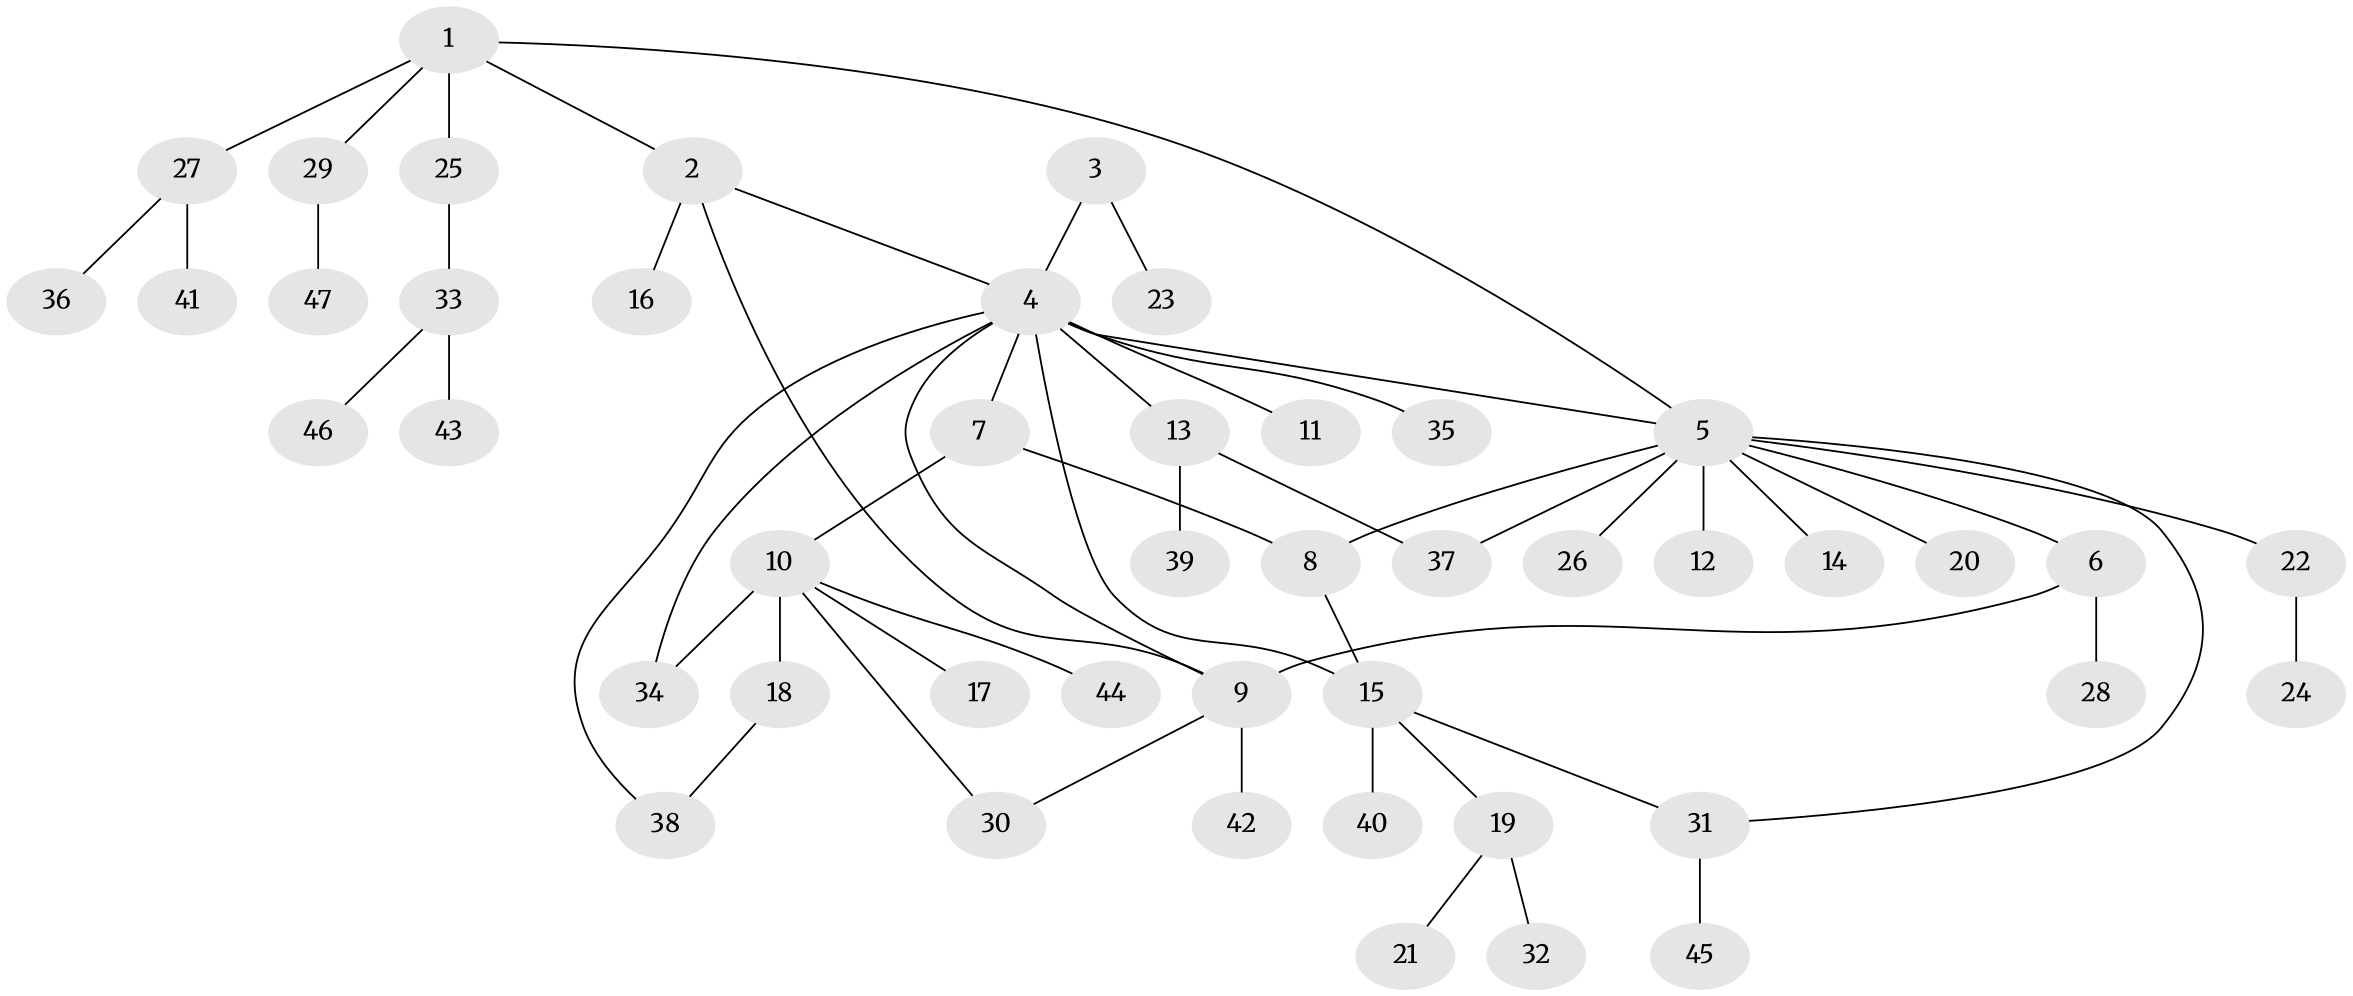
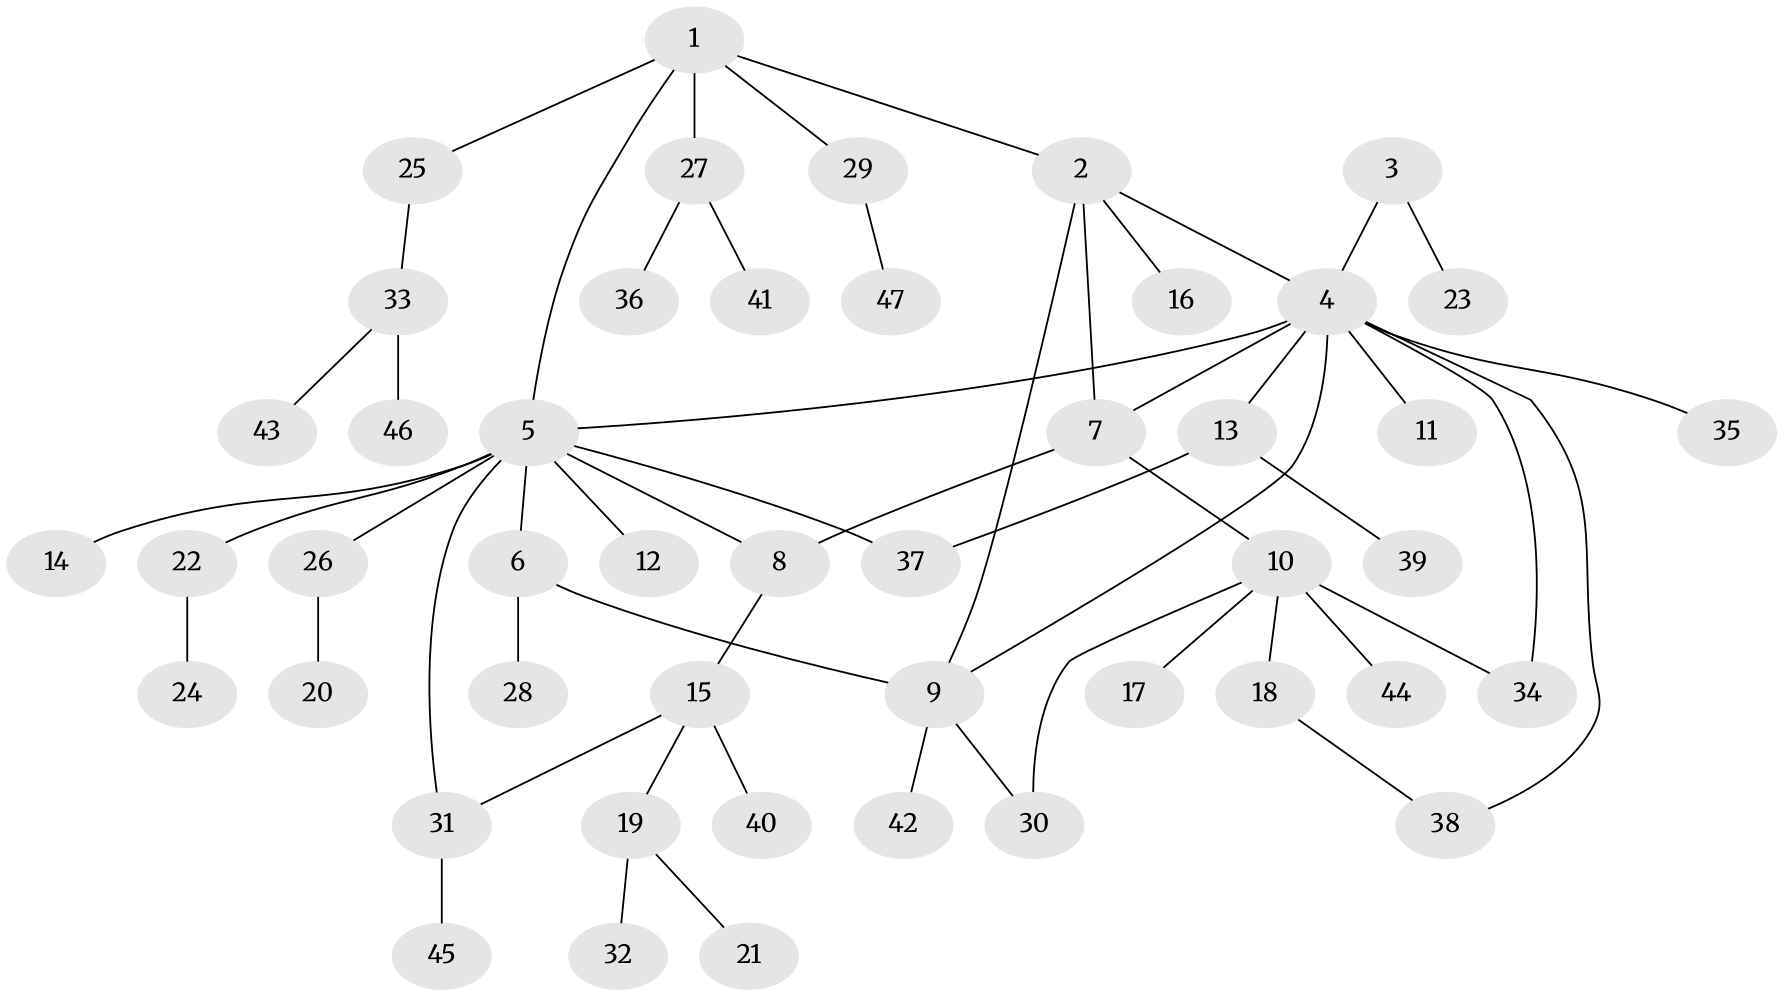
edge "2" -- "7": added
edge "5" -- "20": now "26" -- "20"
edge "4" -- "15": removed
